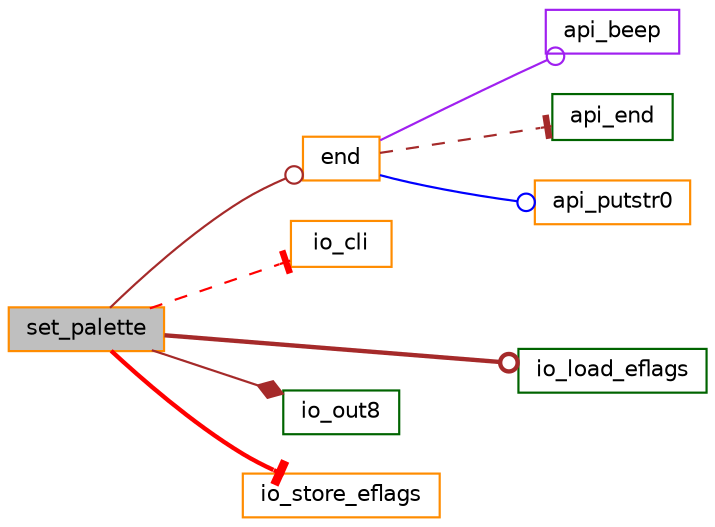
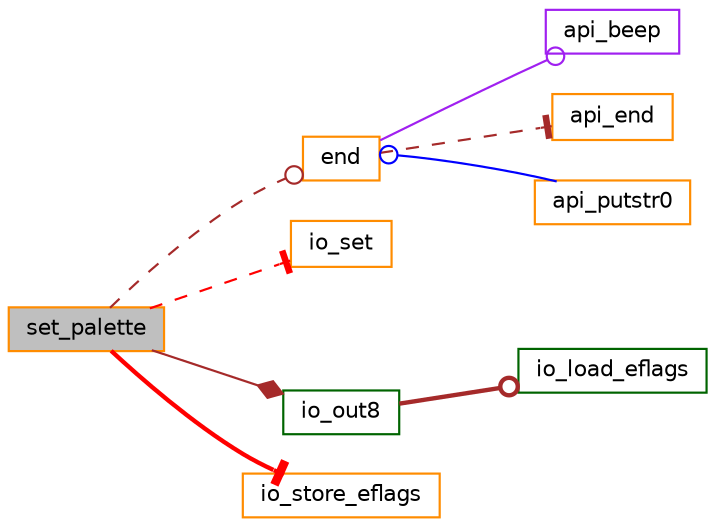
node "api_end": color darkgreen -> darkorange
edge "end" -> "api_putstr0": reversed
edge "set_palette" -> "end": style solid -> dashed
node "io_cli": label "io_cli" -> "io_set"
edge "set_palette" -> "io_load_eflags": now "io_out8" -> "io_load_eflags"
